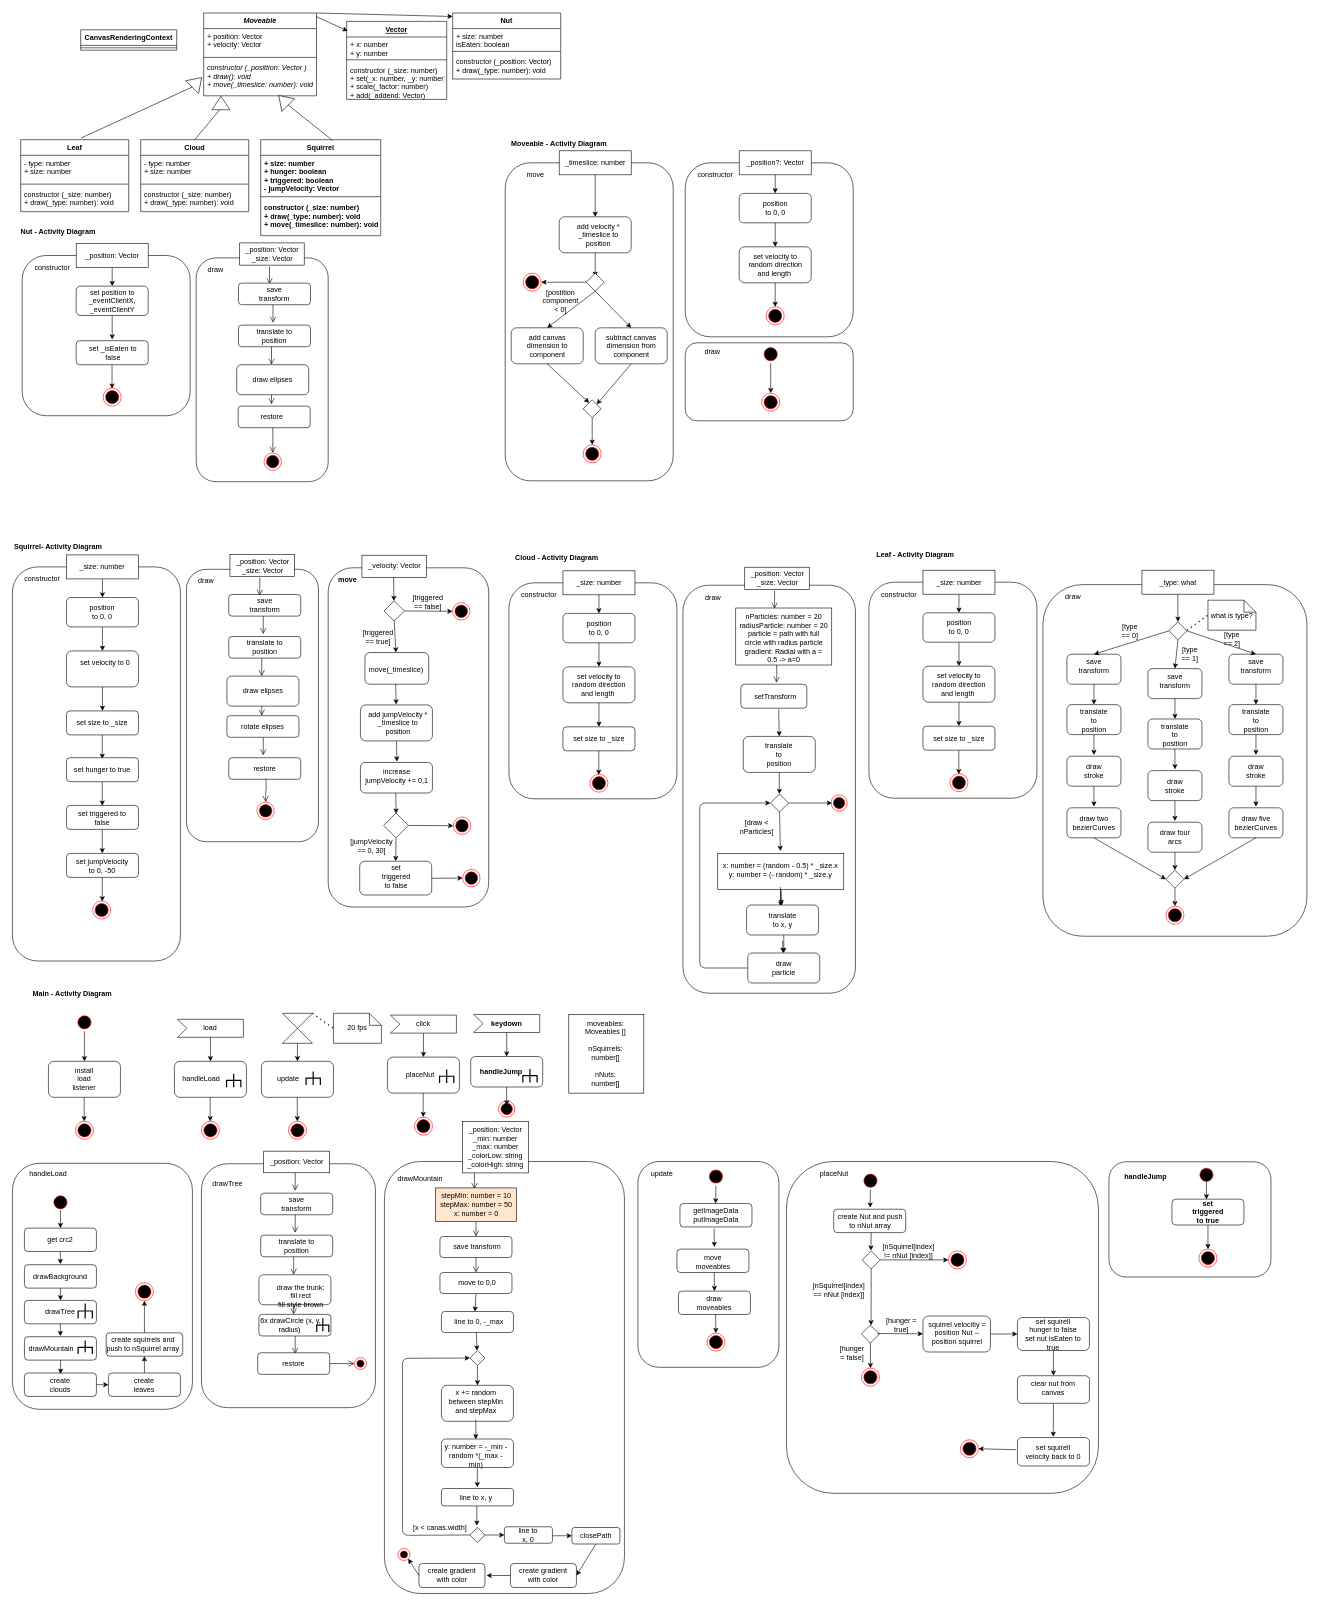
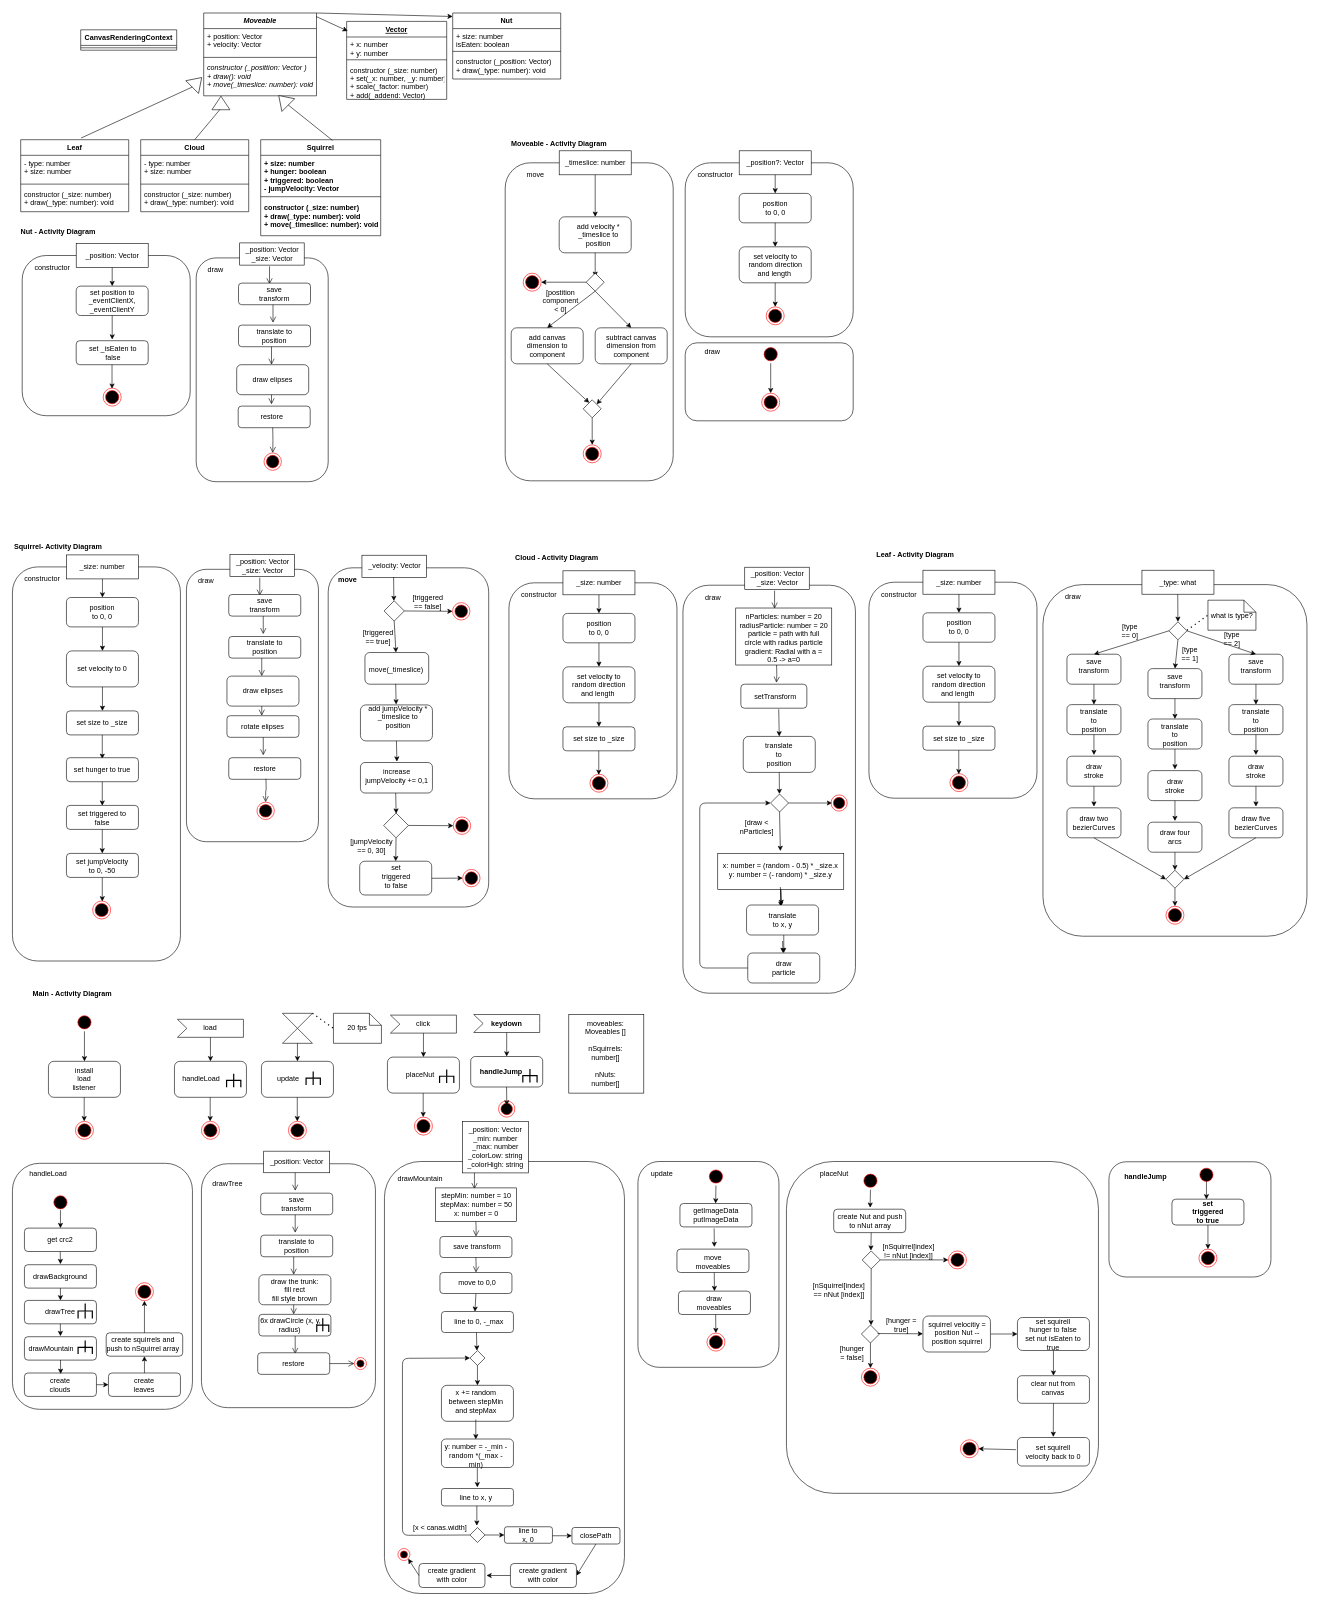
node "set velocity to 0": moved (105, 663) -> (102, 669)
node "add jumpVelocity * _timeslice to position": moved (398, 723) -> (398, 717)
node "stepMin: number = 10 stepMax: number = 50 x: number = 0": fillcolor #ffe6cc -> #ffffff
node "draw the trunk: fill rect fill style brown": moved (301, 1296) -> (295, 1290)
